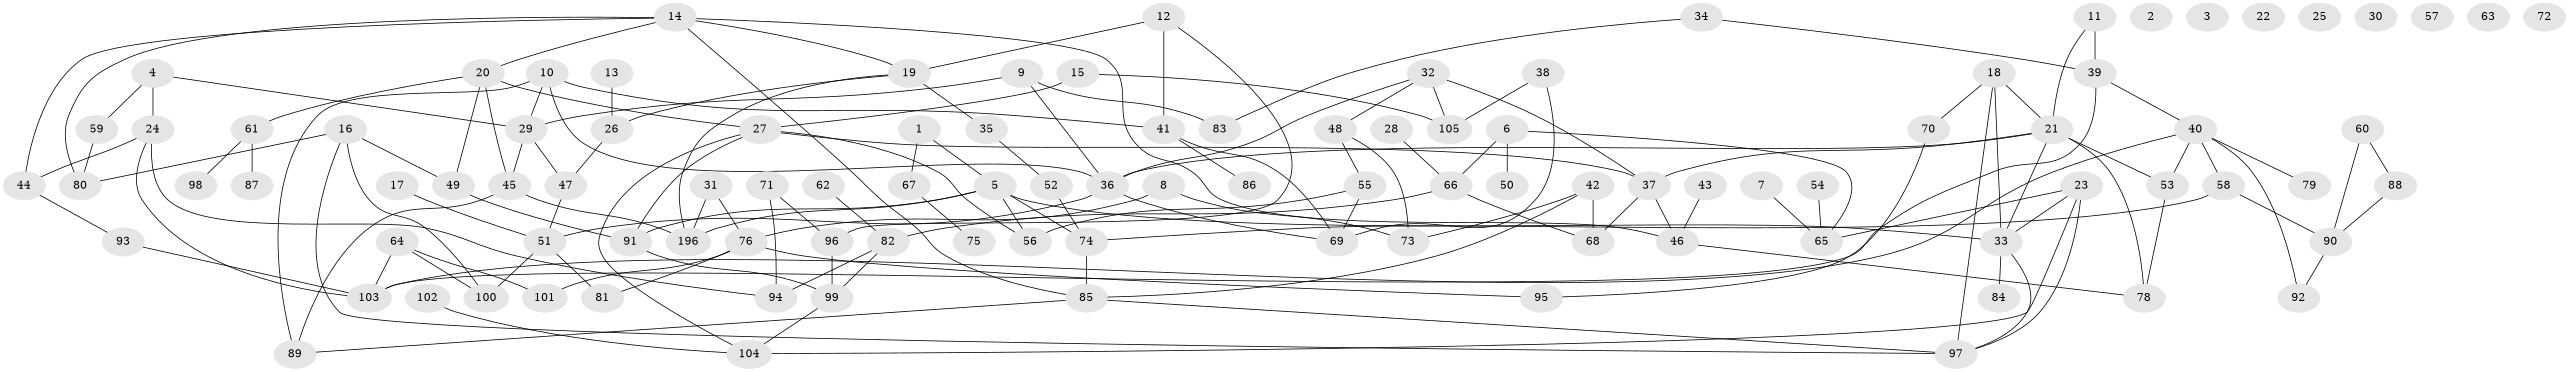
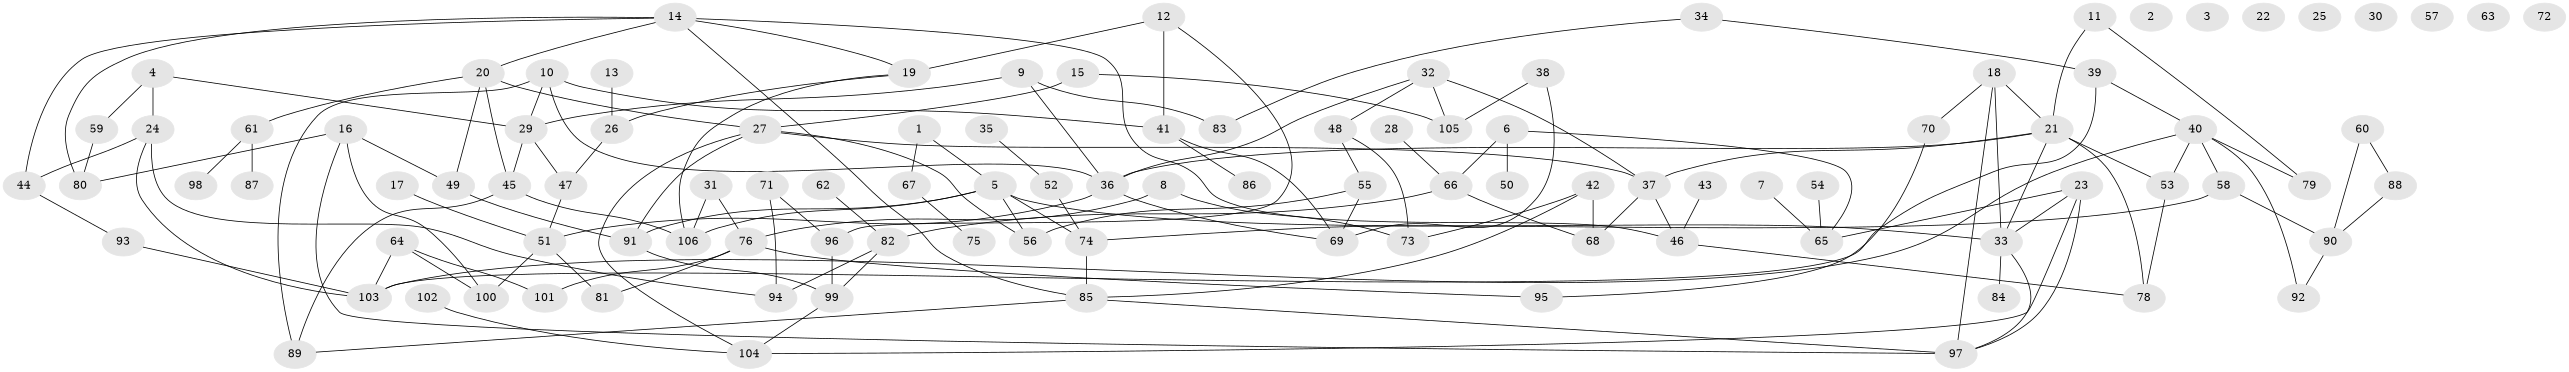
edge "11" -- "39": now "11" -- "79"
edge "19" -- "35": removed
node "196": label "196" -> "106"
